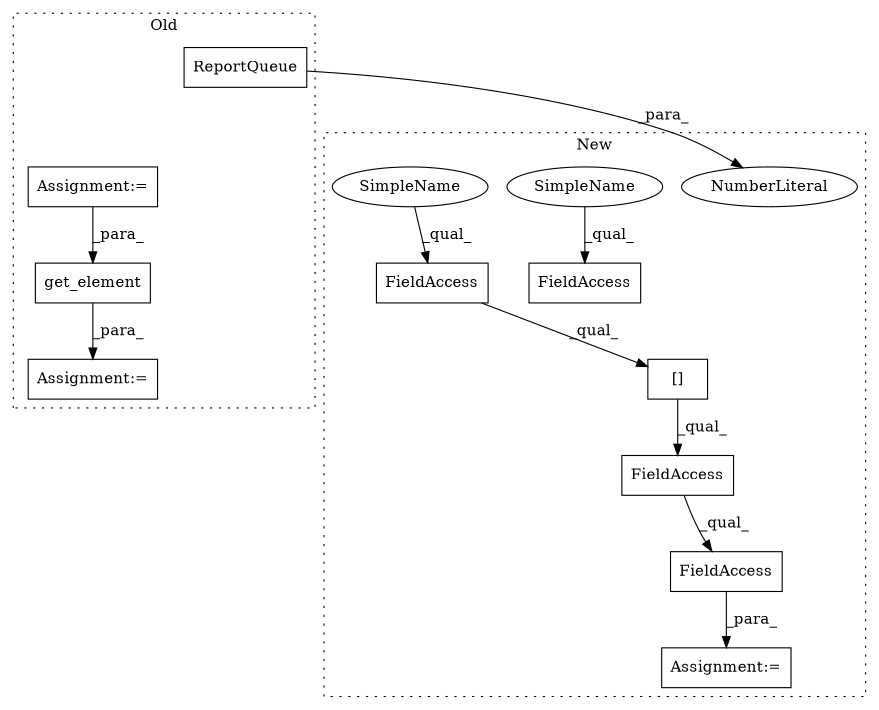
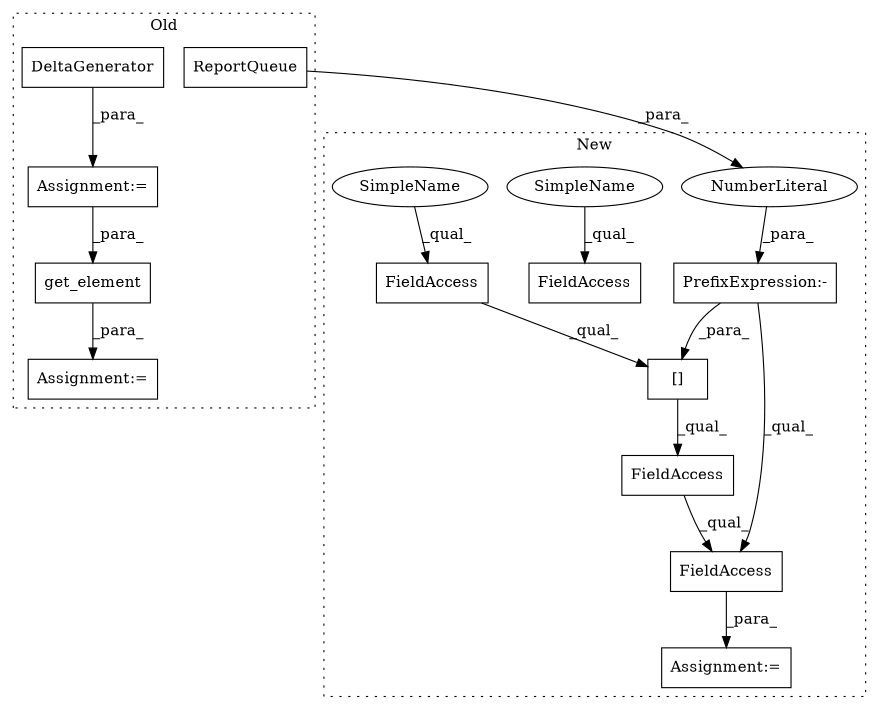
node "DeltaGenerator": added
node "PrefixExpression:-": added
